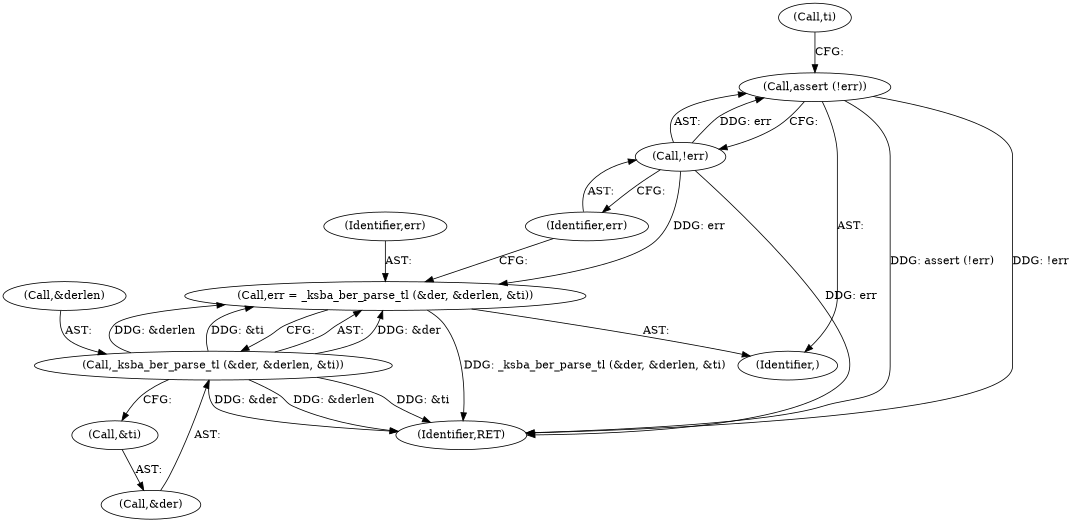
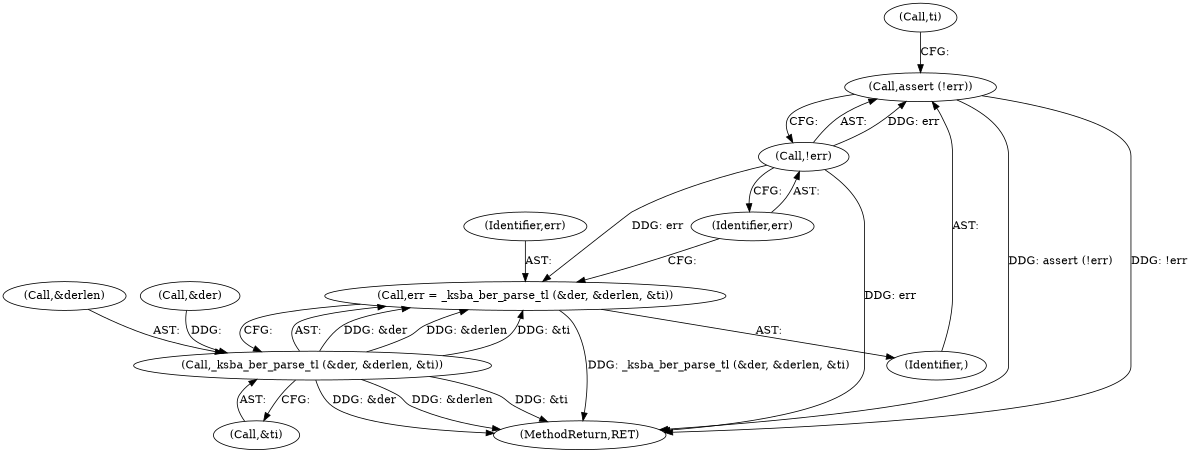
edge "(Call,assert (!err))" -> "(Identifier,)": reversed
edge "(Call,&der)" -> "(Call,_ksba_ber_parse_tl (&der, &derlen, &ti))": label "AST: " -> "DDG: "
node "(Identifier,RET)": label "(Identifier,RET)" -> "(MethodReturn,RET)"
edge "(Call,&ti)" -> "(Call,&der)": now "(Call,&ti)" -> "(Call,_ksba_ber_parse_tl (&der, &derlen, &ti))"
